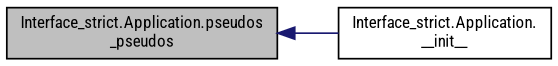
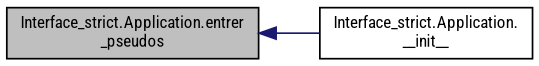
node "Interface_strict.Application.pseudos _pseudos": label "Interface_strict.Application.pseudos _pseudos" -> "Interface_strict.Application.entrer _pseudos"
